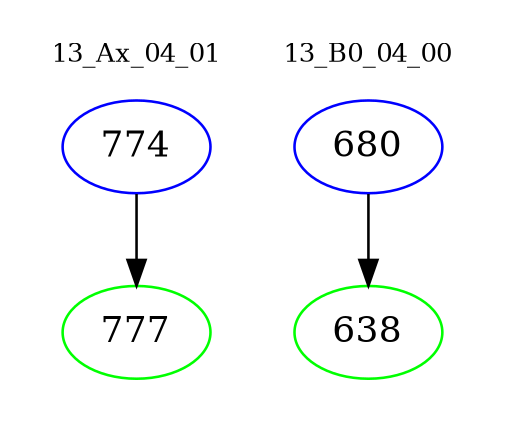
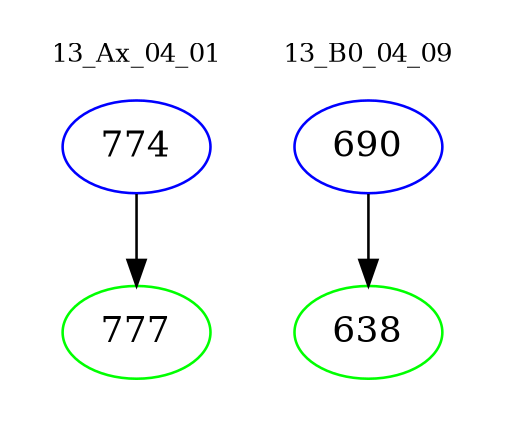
cluster "13_B0_04_00": label "13_B0_04_00" -> "13_B0_04_09"
node "680": label "680" -> "690"
